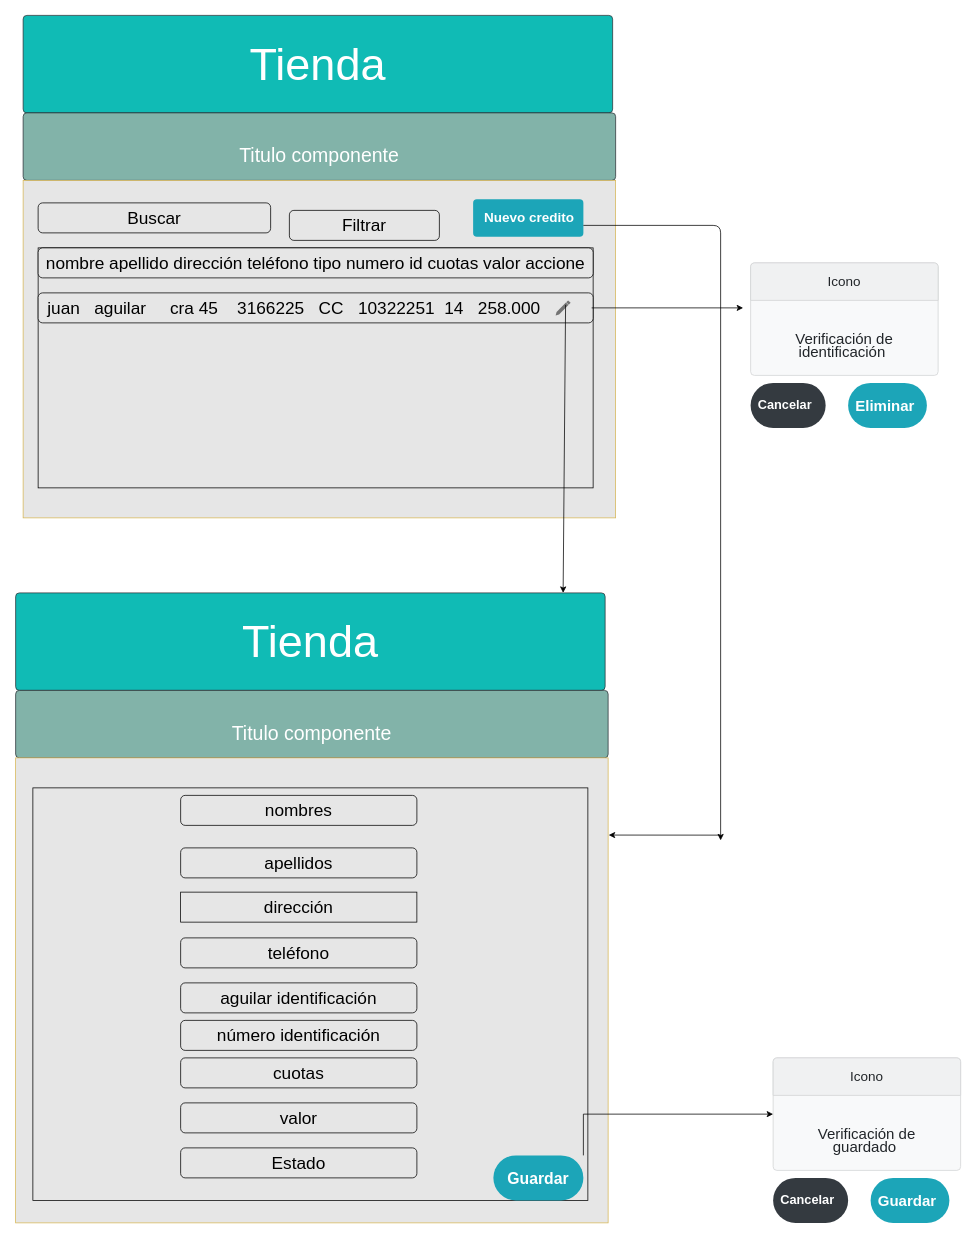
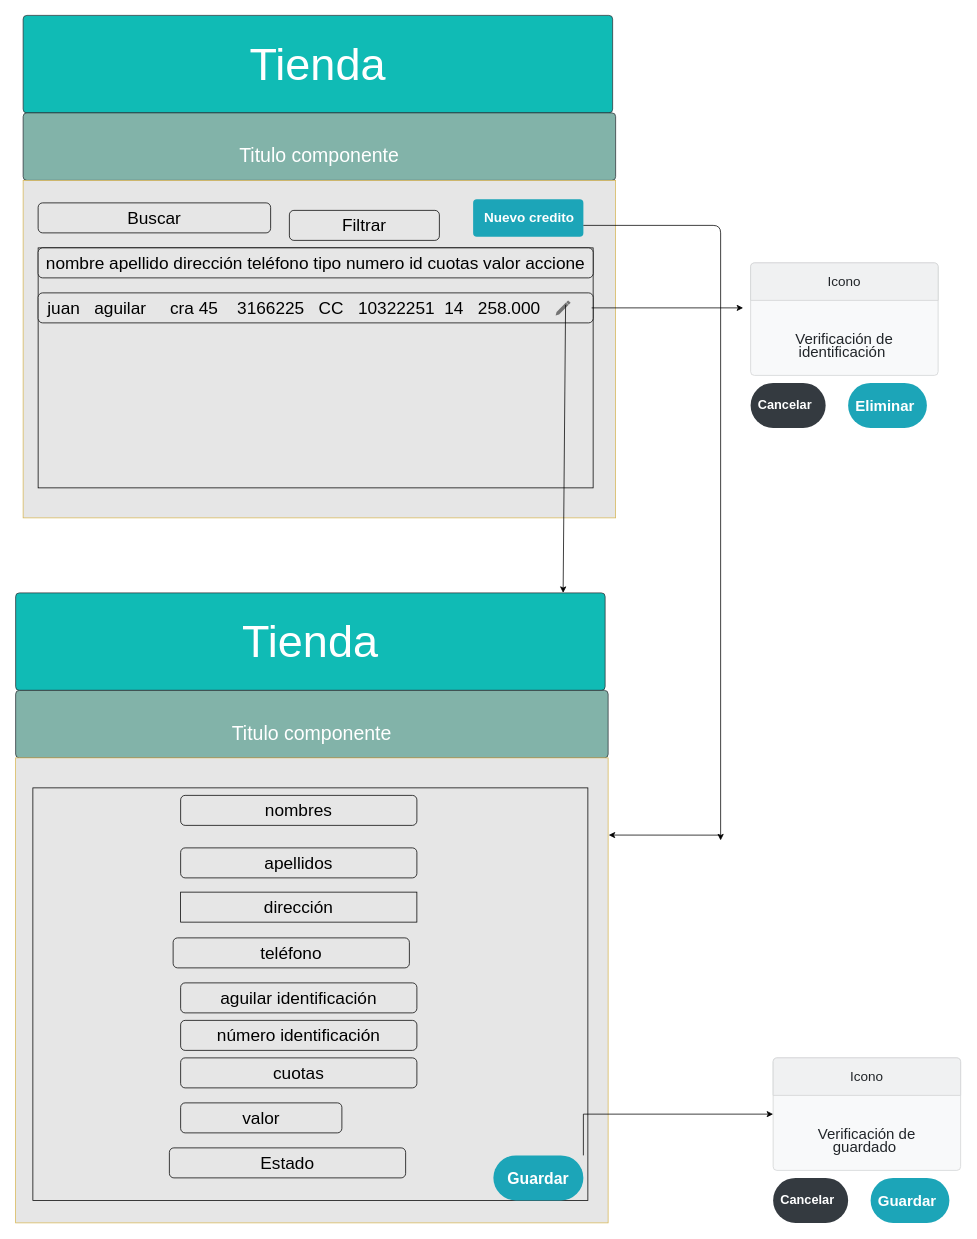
node "teléfono": moved (299, 953) -> (291, 953)
node "valor": size 236x30 -> 161x30
node "Estado": moved (299, 1163) -> (287, 1163)
